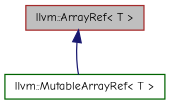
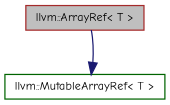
edge "llvm::MutableArrayRef< T >" -> "llvm::ArrayRef< T >": reversed
